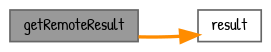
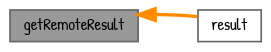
edge "getRemoteResult" -> "result": reversed
